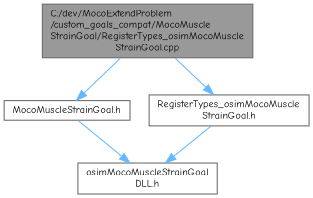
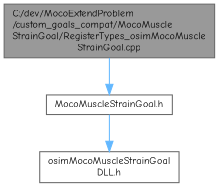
node "RegisterTypes_osimMocoMuscle StrainGoal.h": removed
